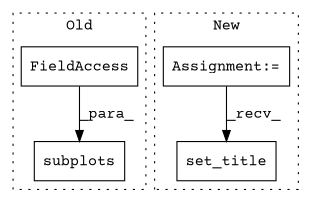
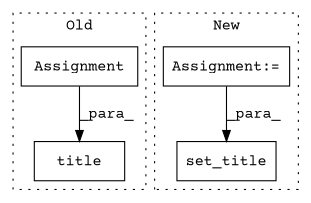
node "FieldAccess": label "FieldAccess" -> "Assignment"
edge "Assignment:=" -> "set_title": label "_recv_" -> "_para_"
node "subplots": label "subplots" -> "title"
